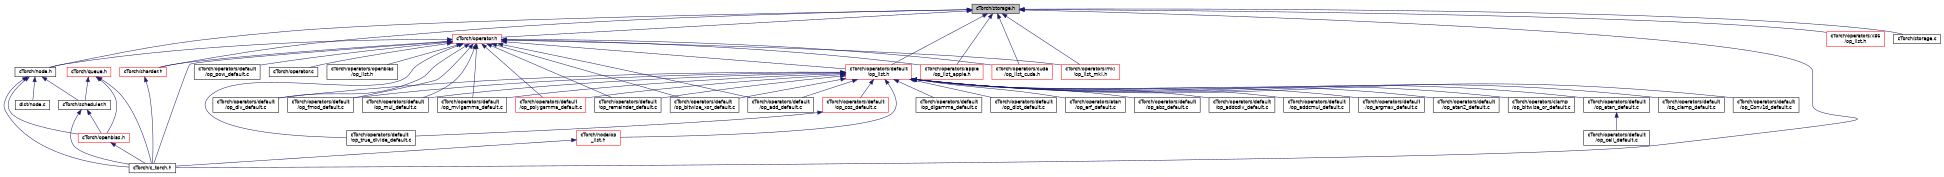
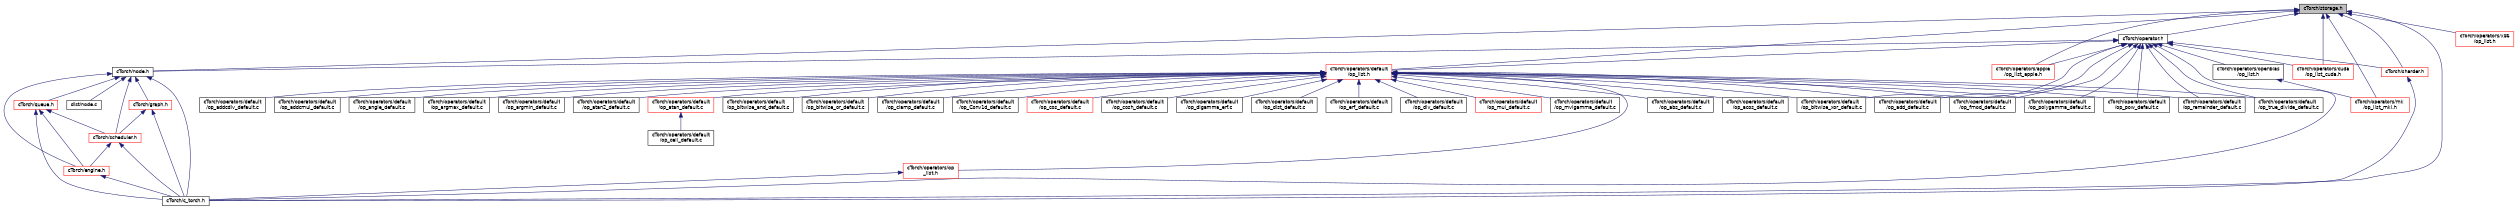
node "cTorch/operator.h": color red -> black
node "cTorch/storage.c": removed
edge "cTorch/operators/mkl /op_list_mkl.h" -> "cTorch/operator.h": now "cTorch/operators/mkl /op_list_mkl.h" -> "cTorch/operators/openblas /op_list.h"
node "cTorch/operator.c": removed
edge "cTorch/operators/default /op_mvlgamma_default.c" -> "cTorch/operator.h": removed
edge "cTorch/operators/default /op_mul_default.c" -> "cTorch/operator.h": removed
edge "cTorch/operators/default /op_pow_default.c" -> "cTorch/operators/default /op_list.h": added
edge "cTorch/queue.h" -> "cTorch/node.h": added
edge "cTorch/operators/default /op_div_default.c" -> "cTorch/operator.h": removed
node "cTorch/scheduler.h": color black -> red
node "cTorch/graph.h": added
node "cTorch/operators/default /op_angle_default.c": added
node "cTorch/operators/default /op_mul_default.c": color black -> red
node "cTorch/operators/default /op_argmin_default.c": added
node "cTorch/operators/default /op_polygamma_default.c": color red -> black
node "cTorch/operators/default /op_bitwise_and_default.c": added
node "cTorch/operators/default /op_digamma_default.c": label "cTorch/operators/default /op_digamma_default.c" -> "cTorch/operators/default /op_digamma_erf.c"
node "cTorch/operators/atan /op_erf_default.c": label "cTorch/operators/atan /op_erf_default.c" -> "cTorch/operators/default /op_erf_default.c"
node "cTorch/operators/default /op_cosh_default.c": added
node "cTorch/operators/clamp /op_bitwise_or_default.c": label "cTorch/operators/clamp /op_bitwise_or_default.c" -> "cTorch/operators/default /op_bitwise_or_default.c"
node "cTorch/operators/default /op_atan_default.c": color black -> red
node "cTorch/operators/default /op_acos_default.c": added
edge "cTorch/operators/default /op_true_divide_default.c" -> "cTorch/operators/default /op_cos_default.c": now "cTorch/operators/default /op_true_divide_default.c" -> "cTorch/operators/default /op_list.h"
node "cTorch/openblas.h": label "cTorch/openblas.h" -> "cTorch/engine.h"
node "cTorch/node/op _list.h": label "cTorch/node/op _list.h" -> "cTorch/operators/op _list.h"
